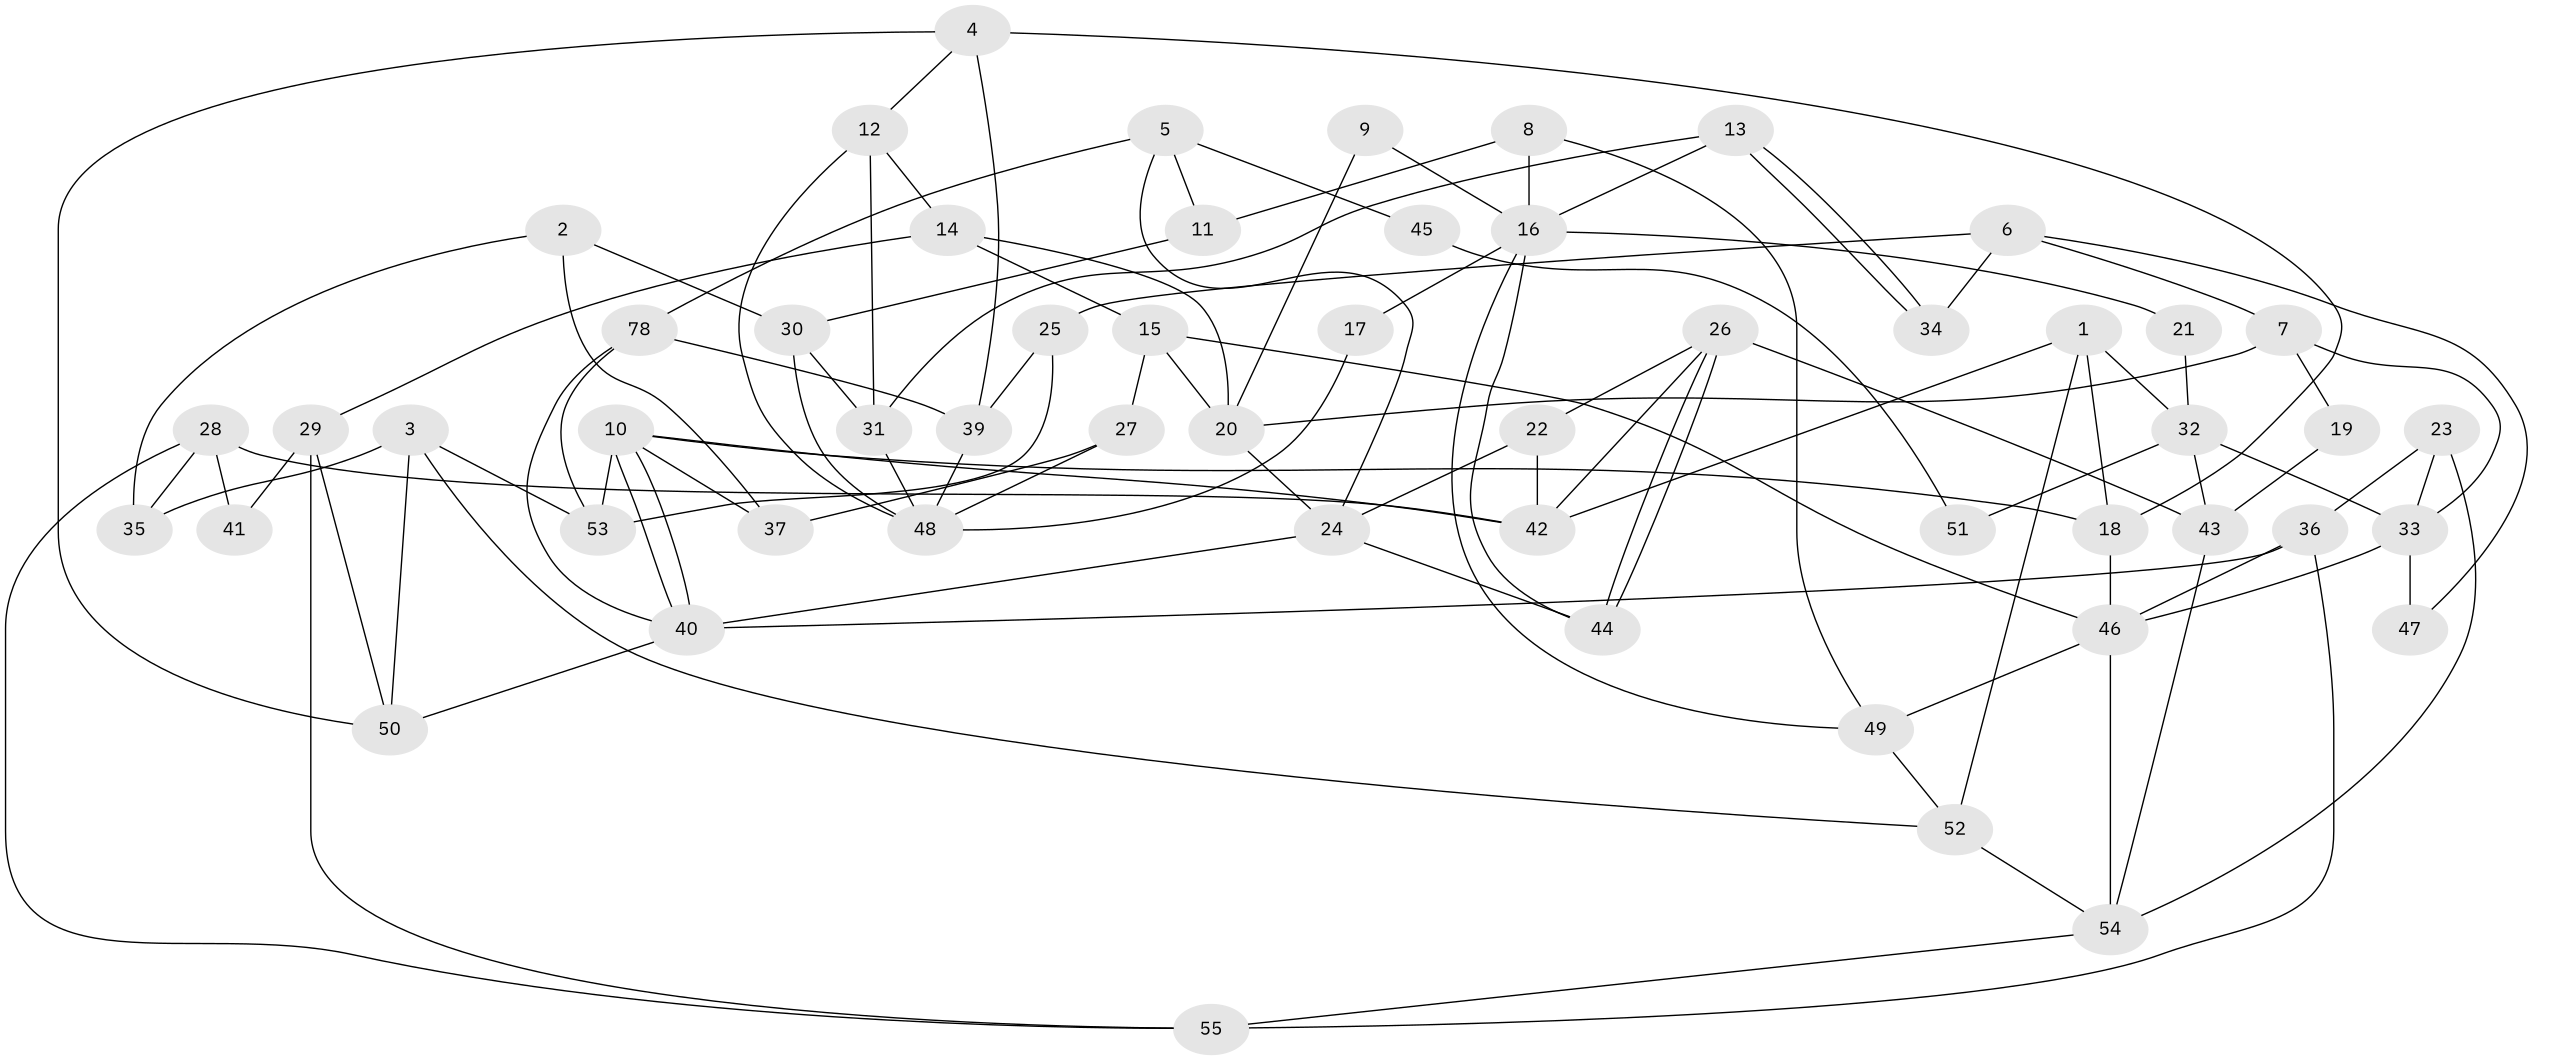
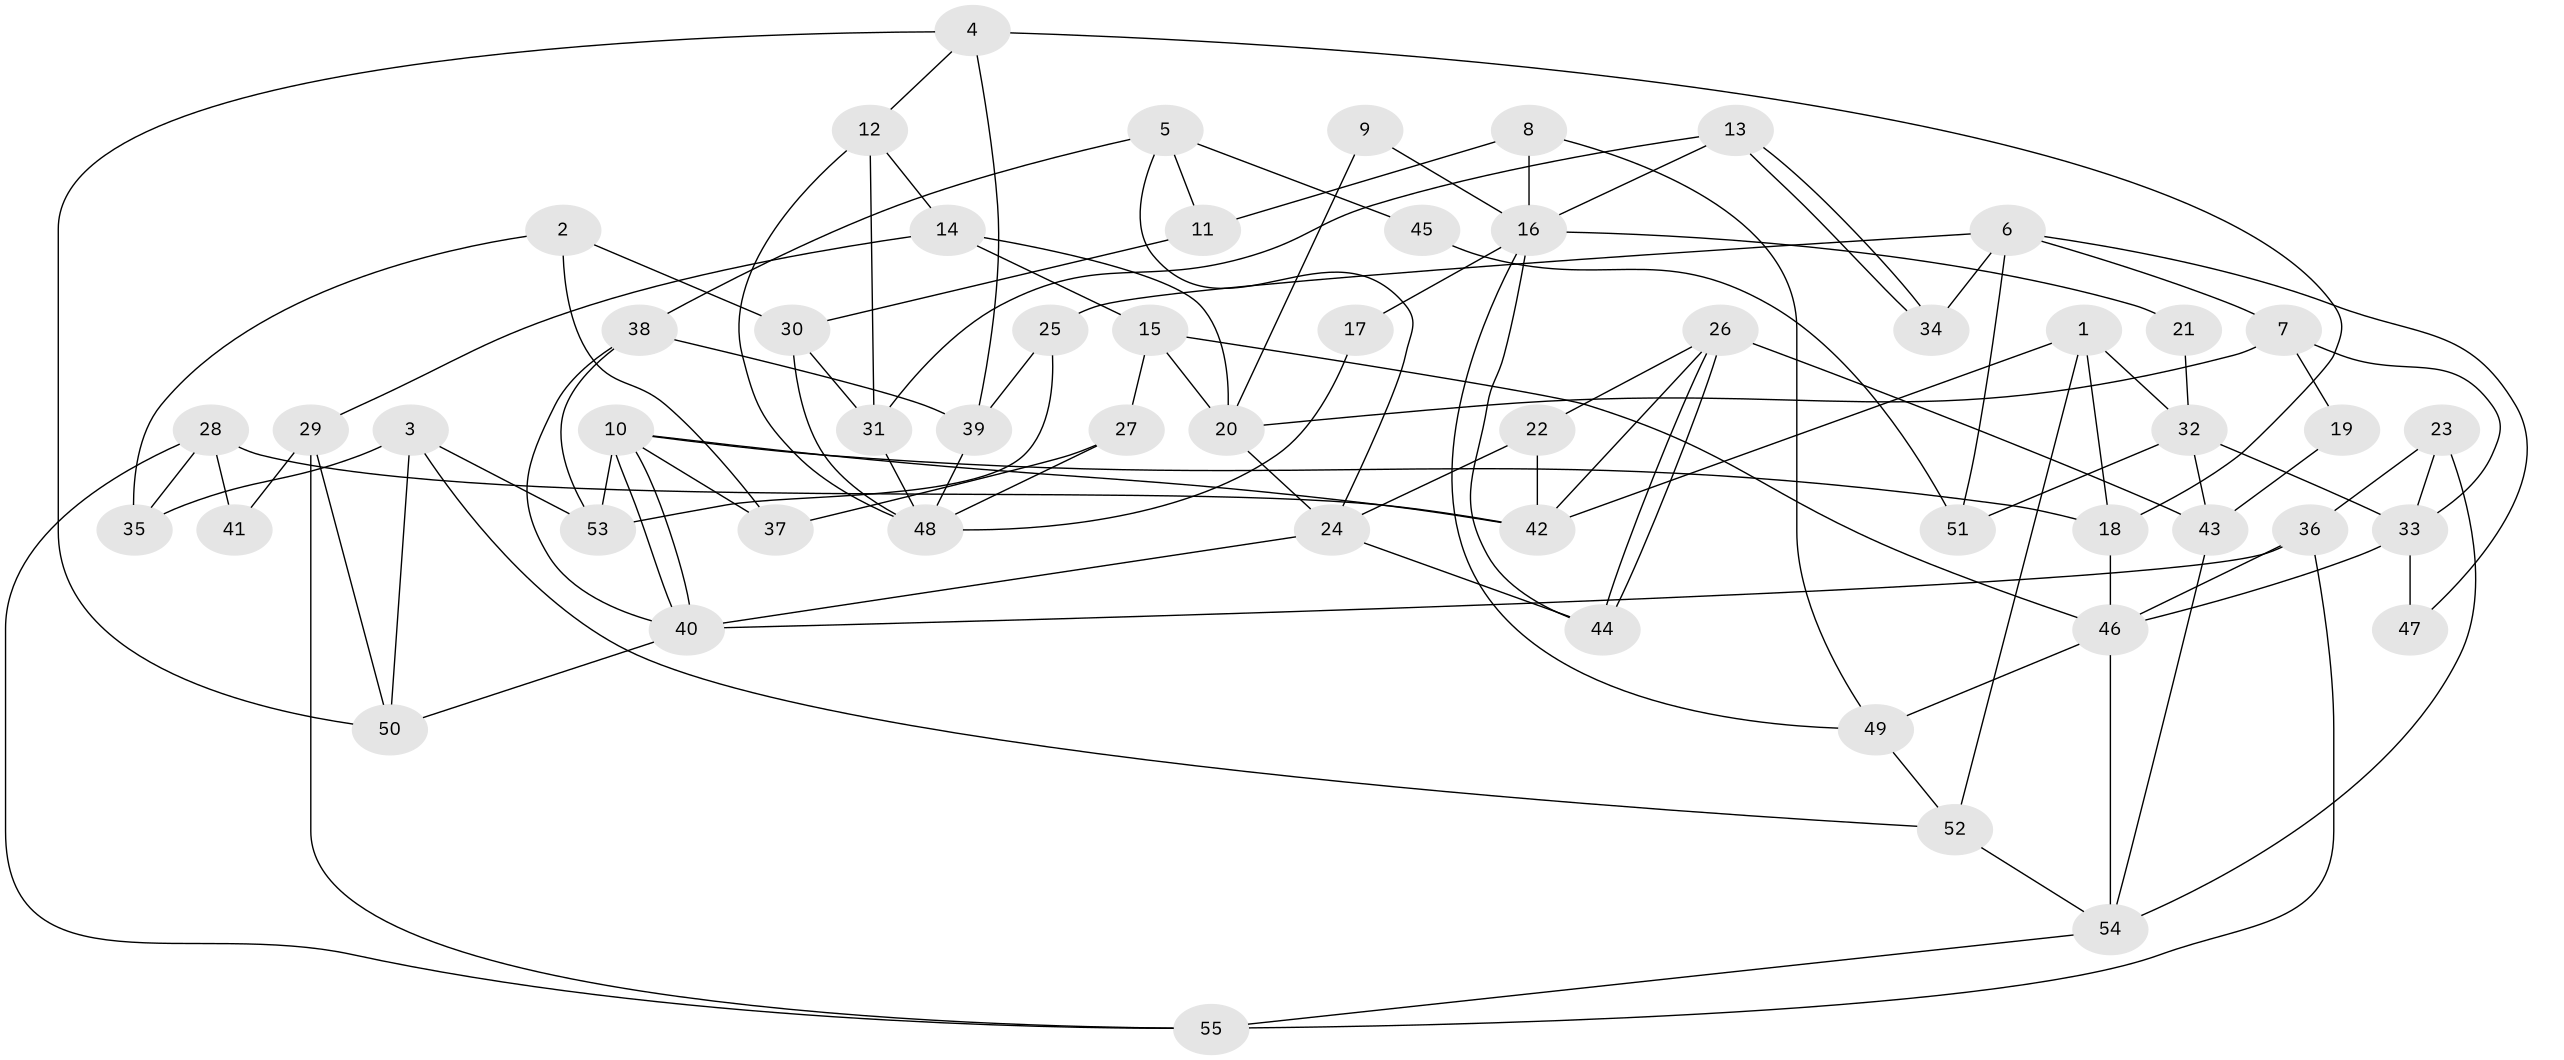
node "78": label "78" -> "38"
edge "6" -- "51": added
